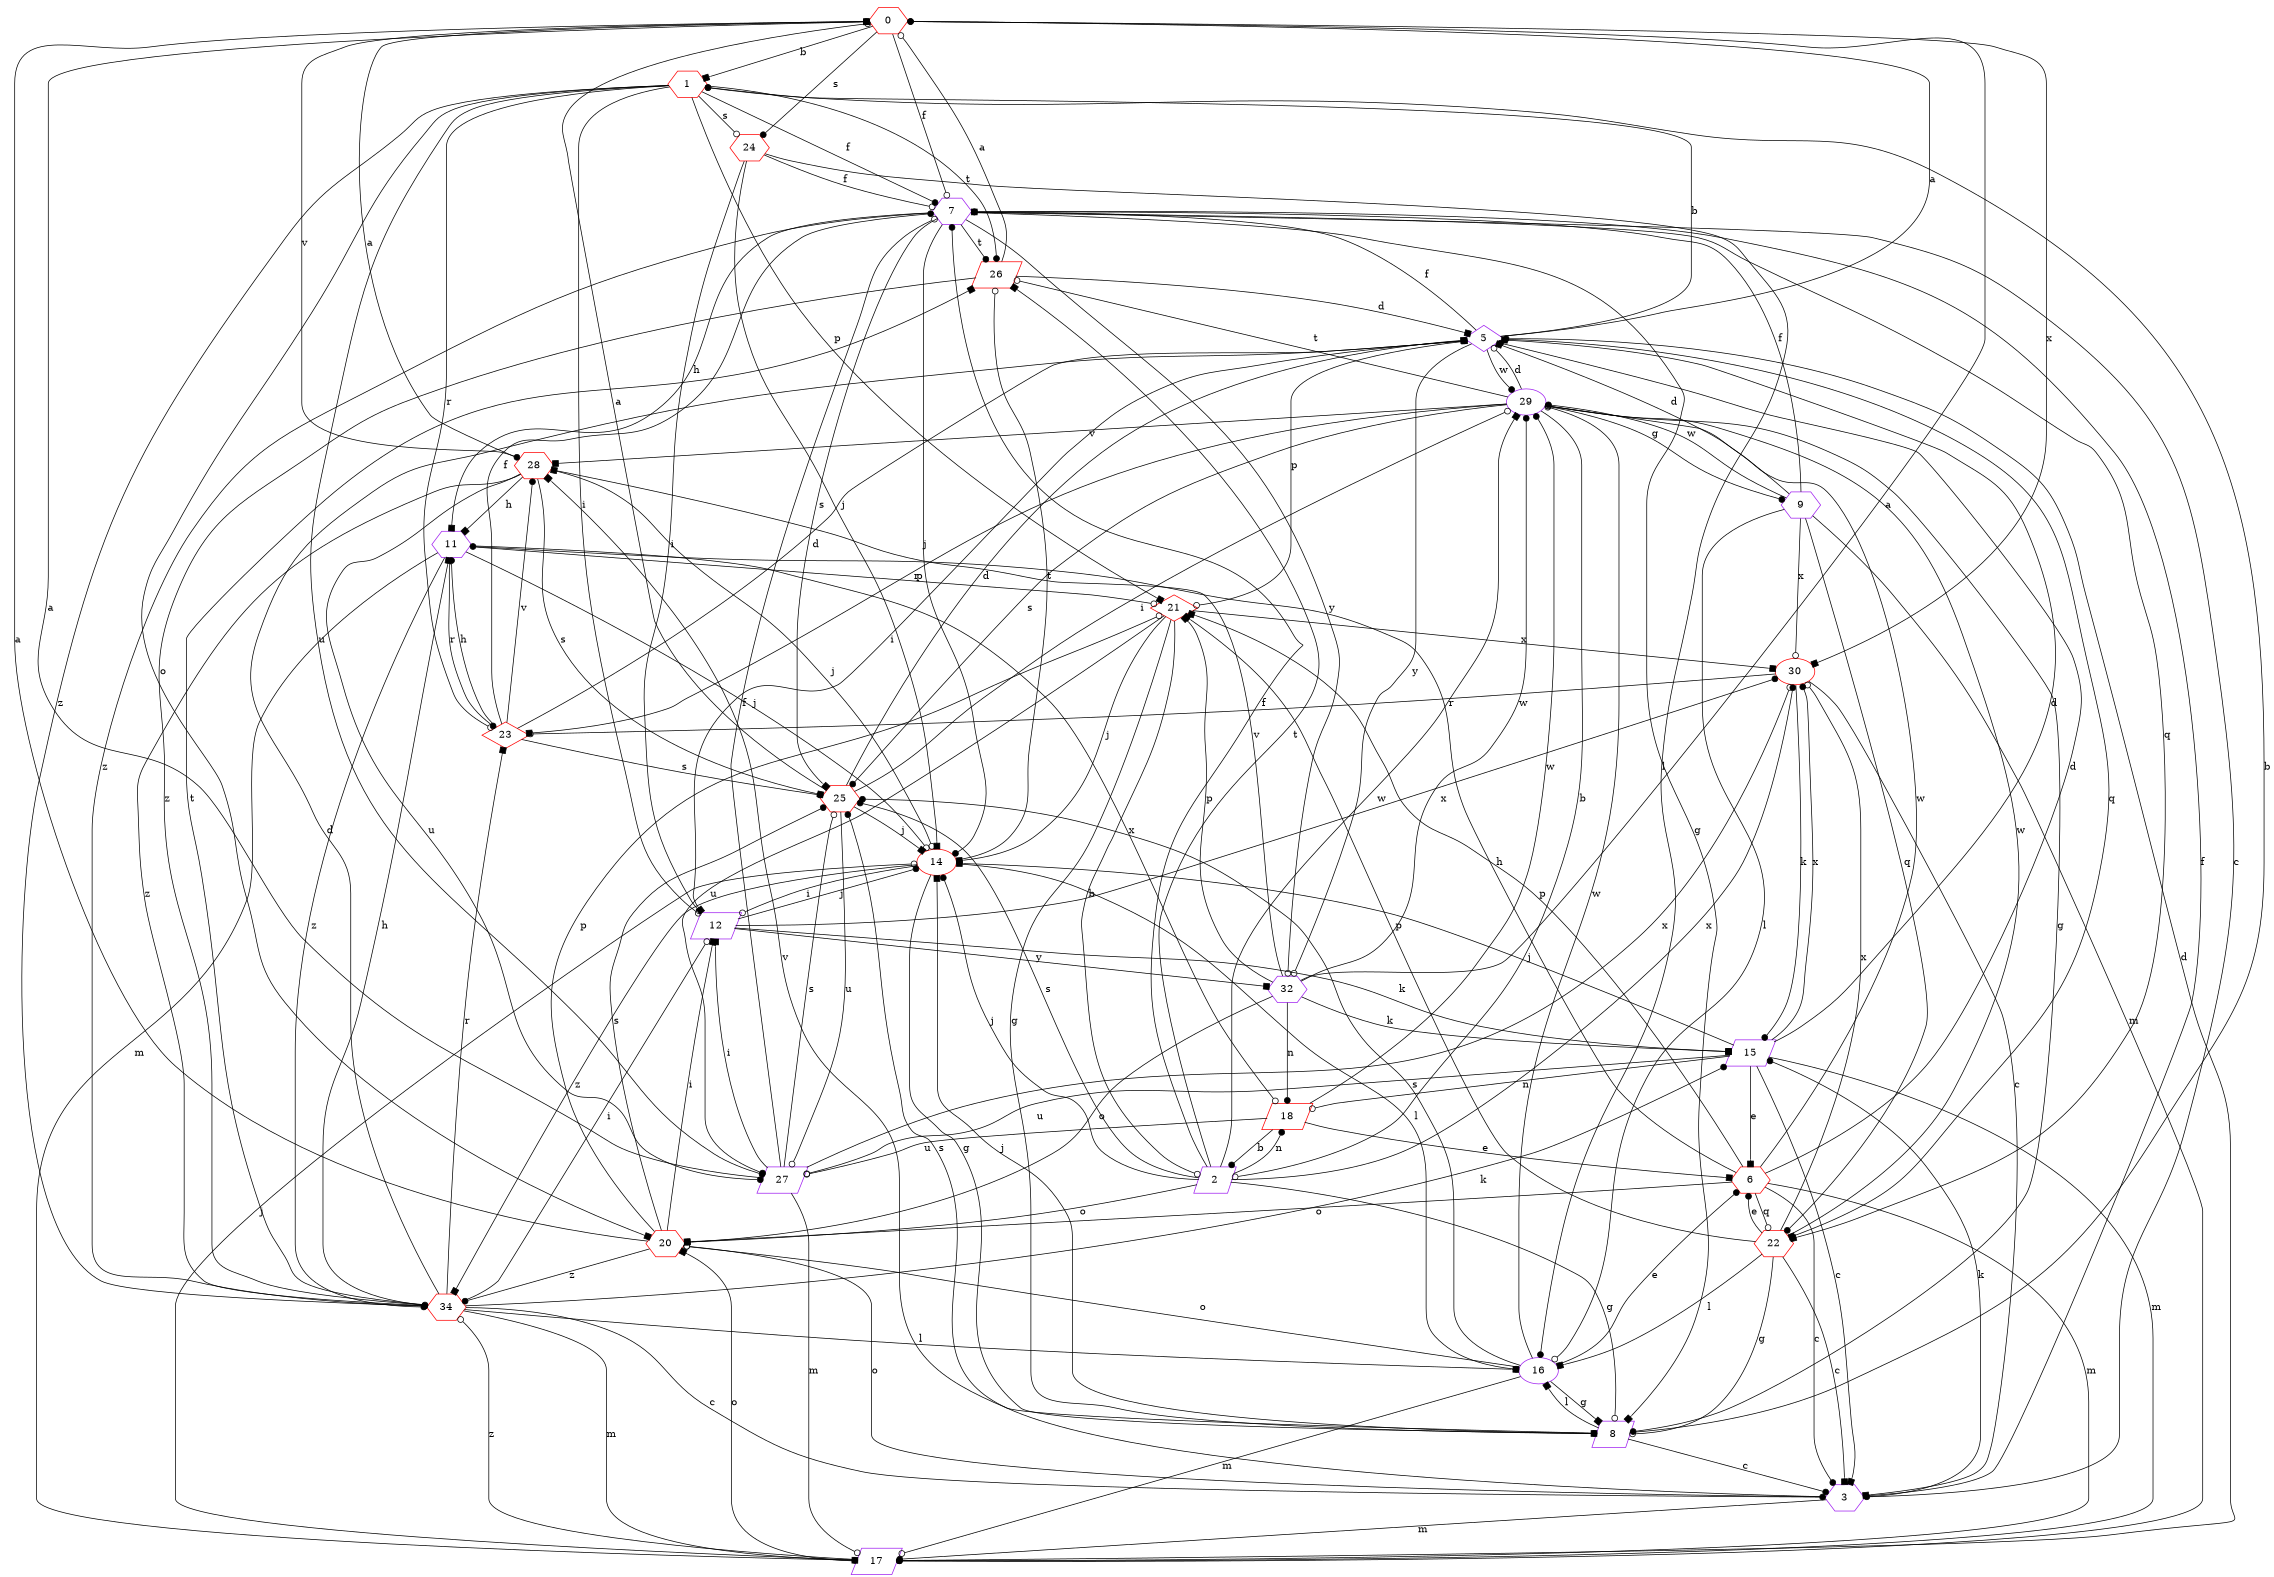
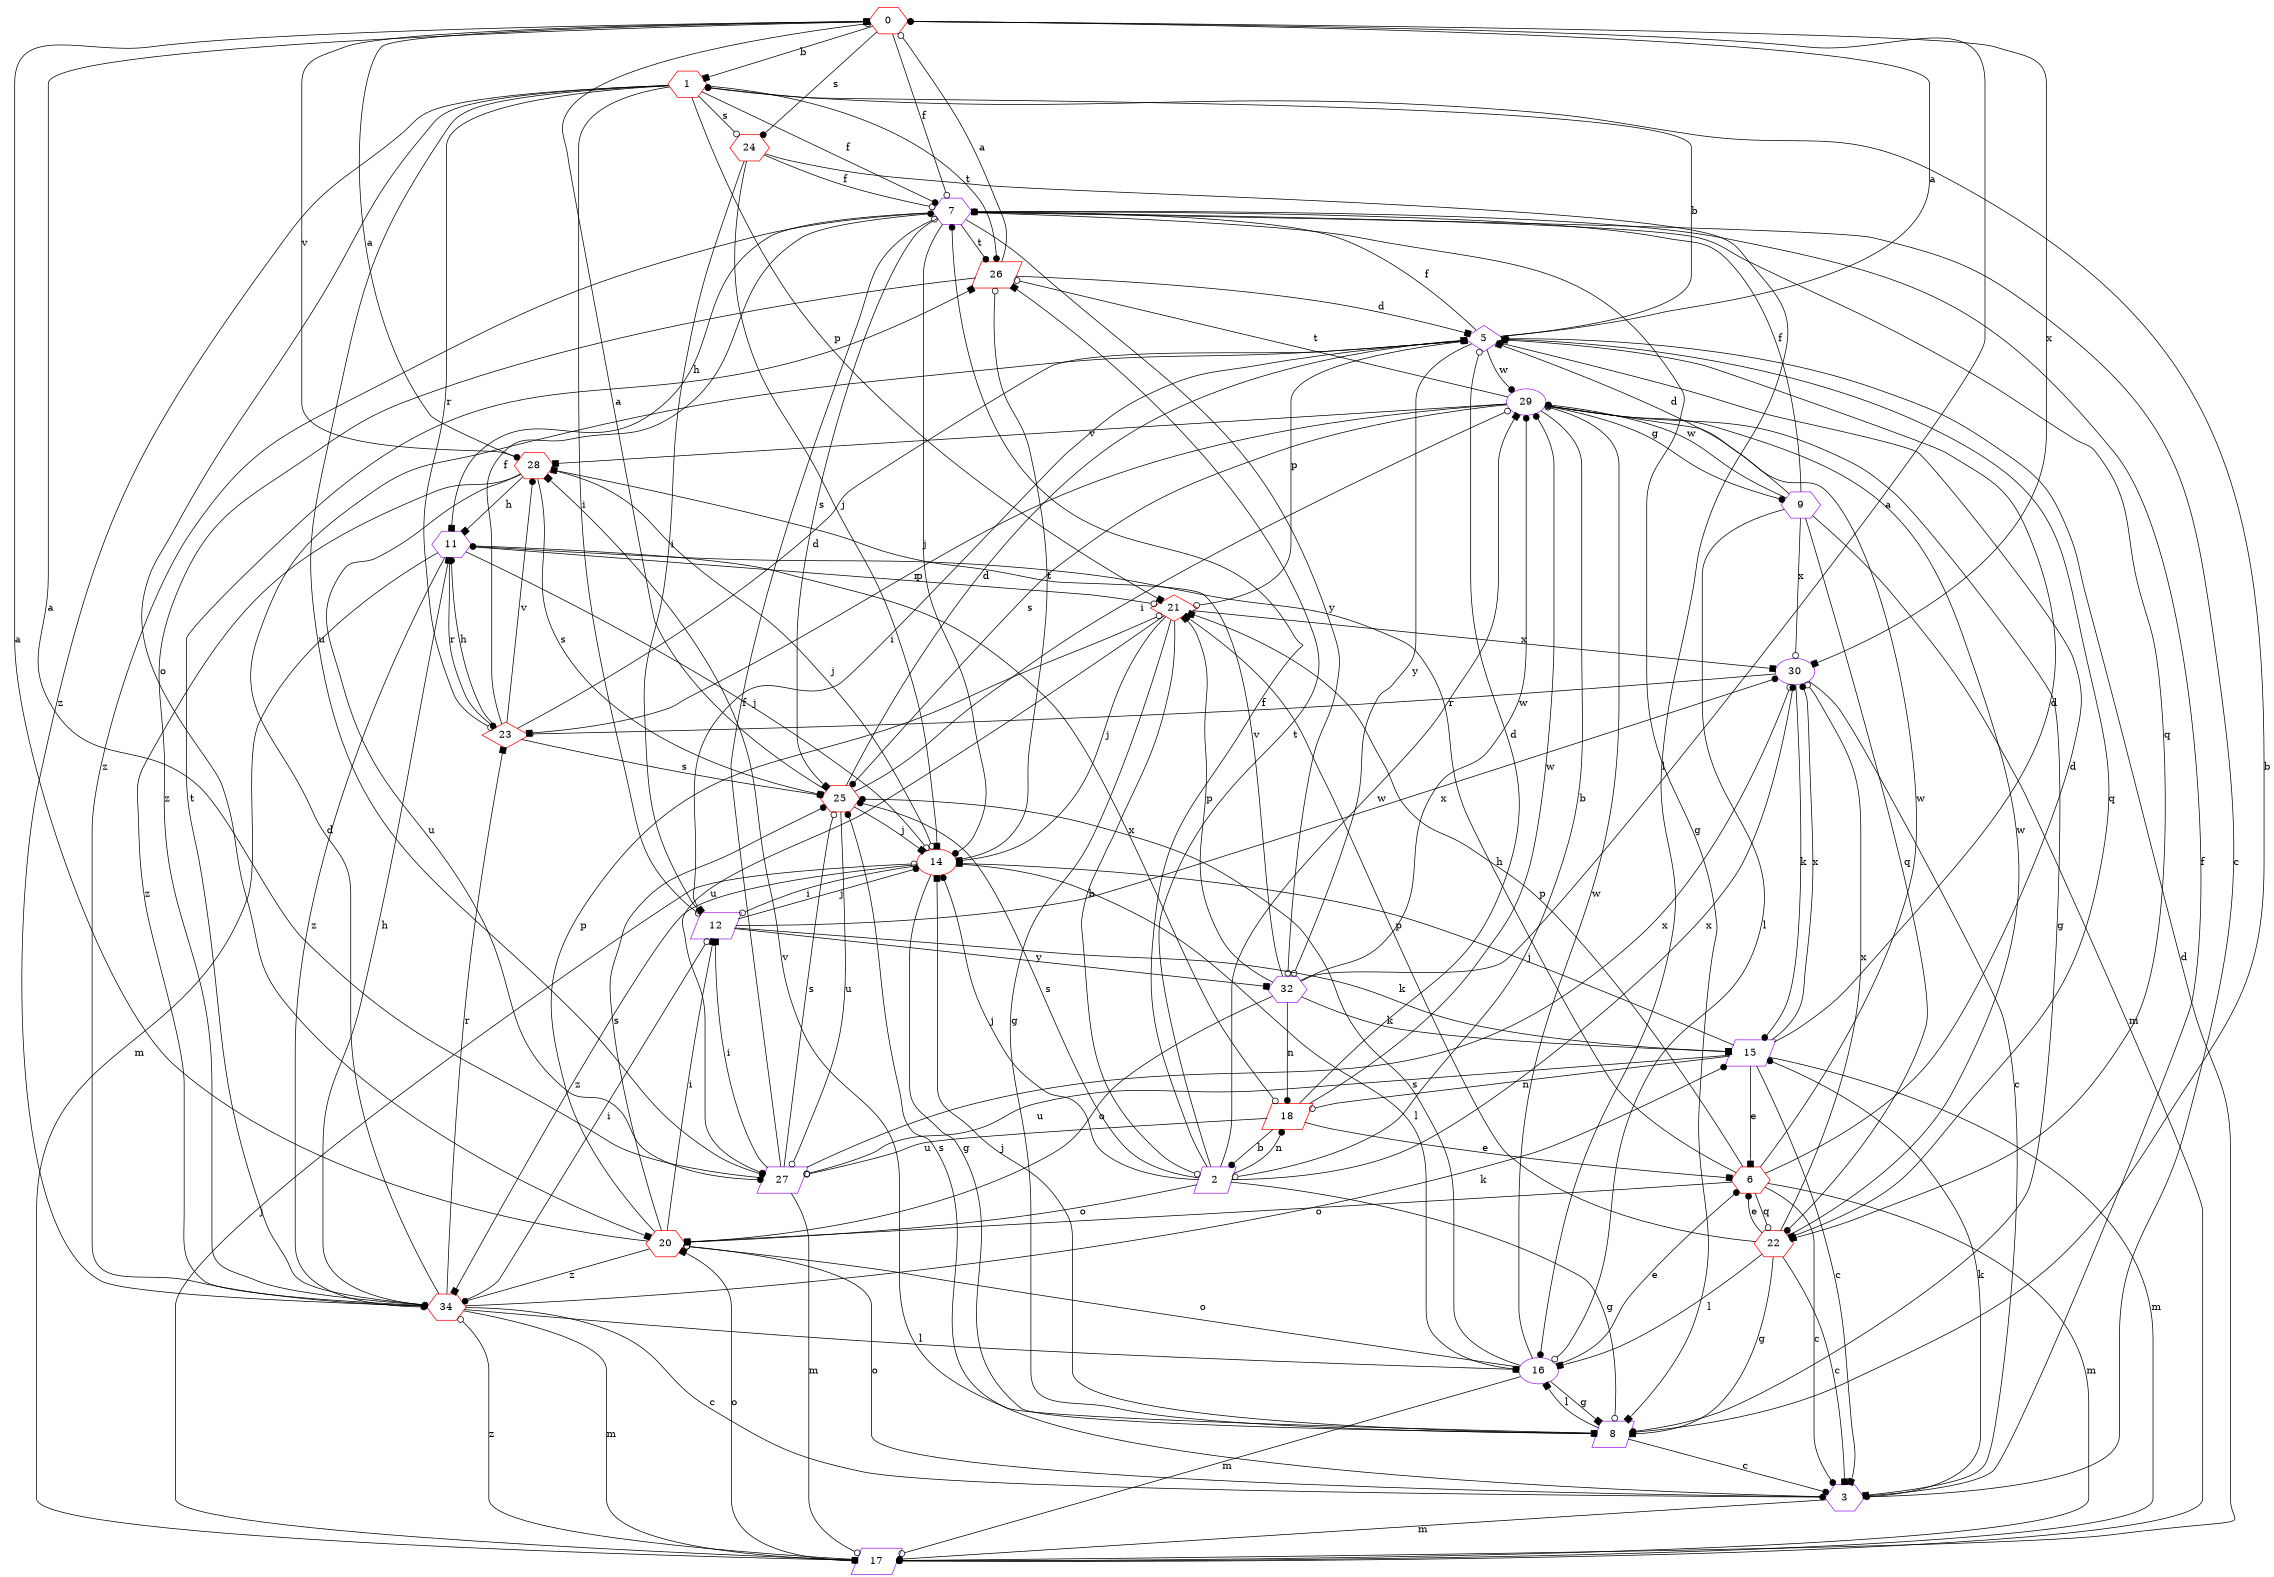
edge "29" -> "5": now "18" -> "5"
node "30": color red -> purple
edge "22" -> "8": arrowhead odot -> box
